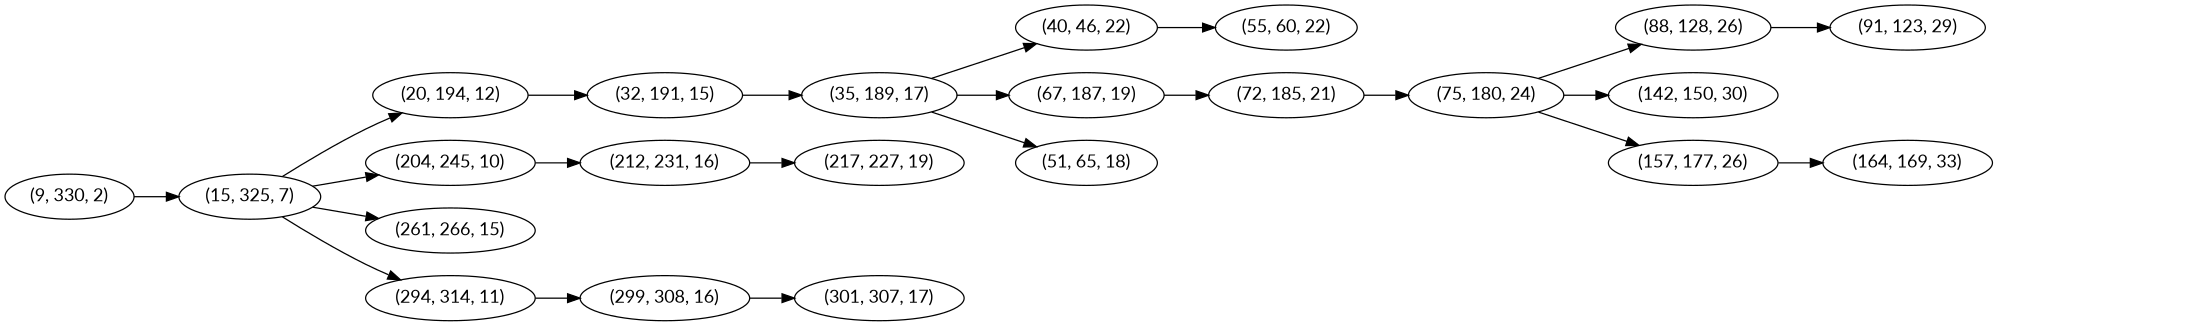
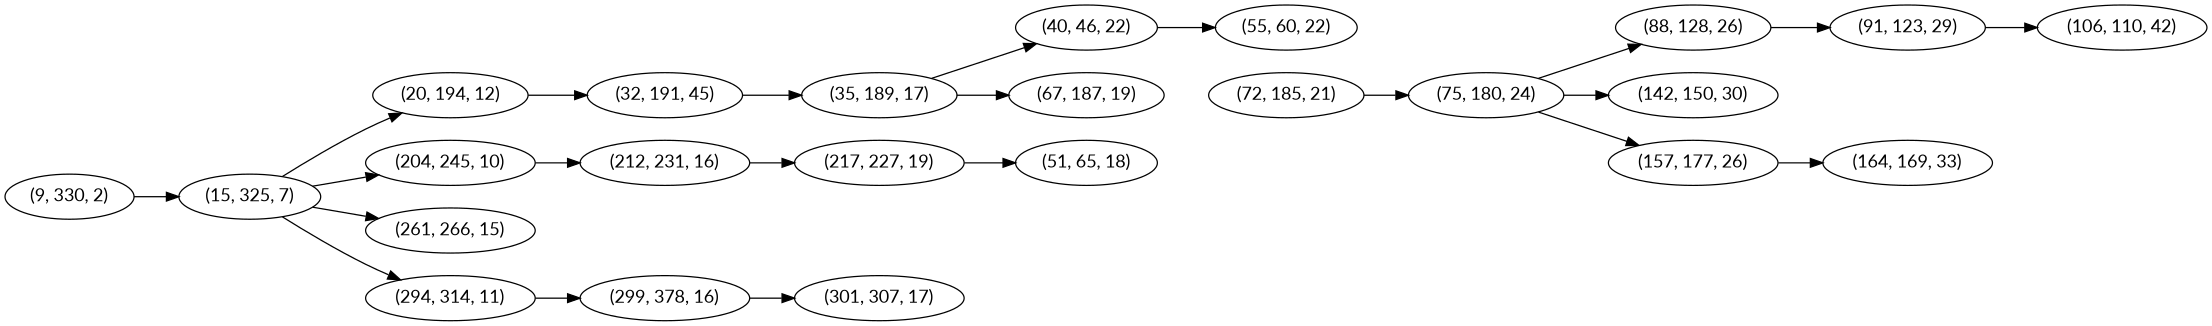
node "(106, 110, 42)": added
node "(32, 191, 15)": label "(32, 191, 15)" -> "(32, 191, 45)"
edge "(67, 187, 19)" -> "(72, 185, 21)": removed
edge "(35, 189, 17)" -> "(51, 65, 18)": now "(217, 227, 19)" -> "(51, 65, 18)"
node "(299, 308, 16)": label "(299, 308, 16)" -> "(299, 378, 16)"
